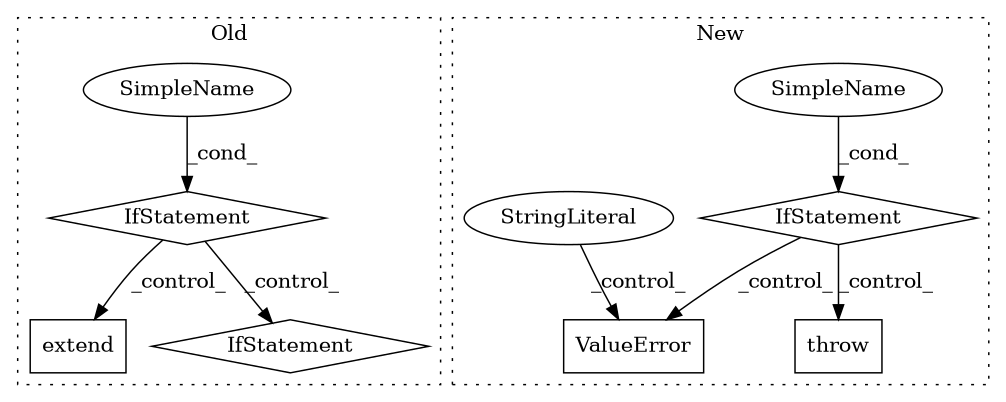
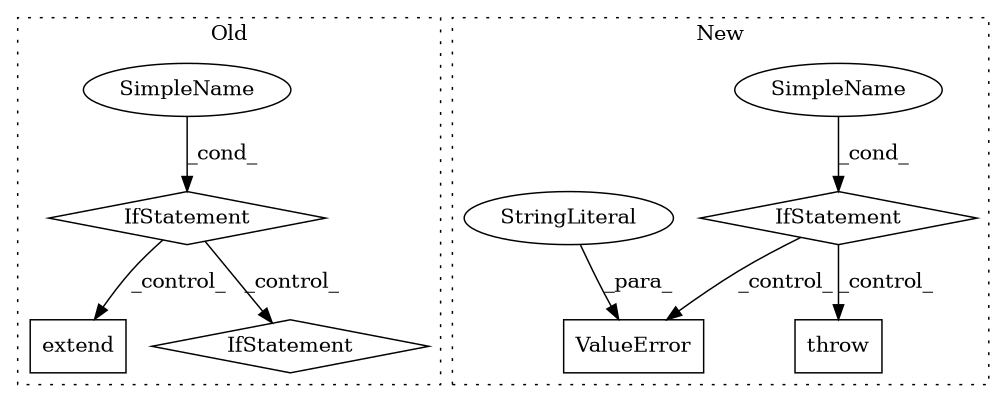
edge "StringLiteral" -> "ValueError": label "_control_" -> "_para_"
